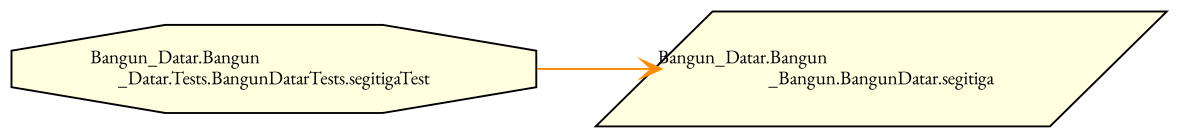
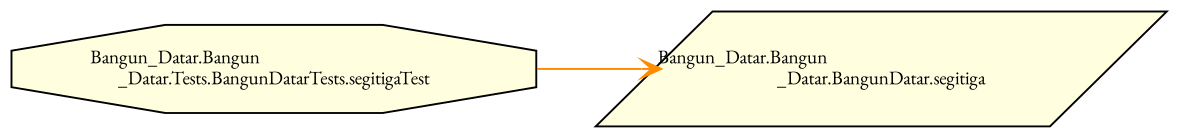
node "Bangun_Datar.Bangun _Bangun.BangunDatar.segitiga": label "Bangun_Datar.Bangun _Bangun.BangunDatar.segitiga" -> "Bangun_Datar.Bangun _Datar.BangunDatar.segitiga"
